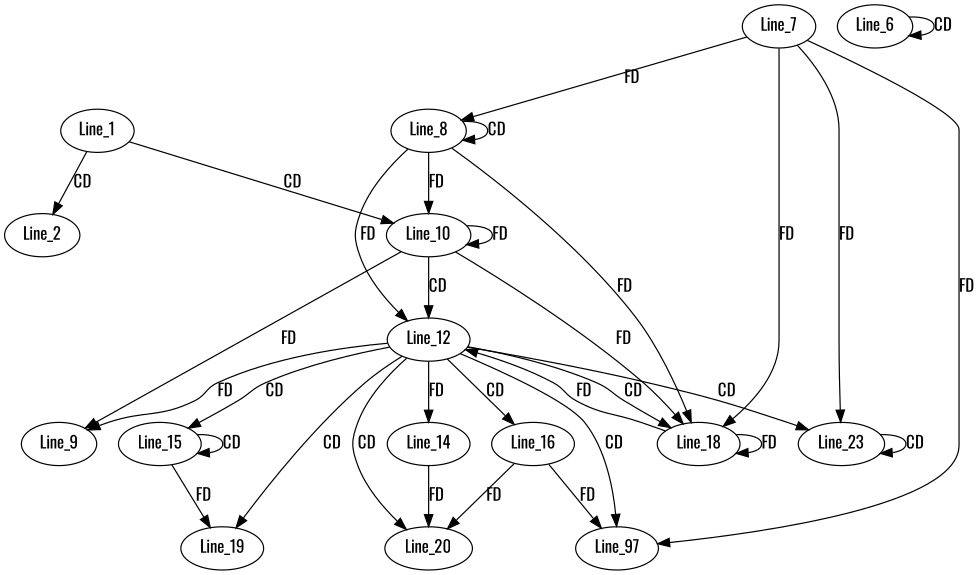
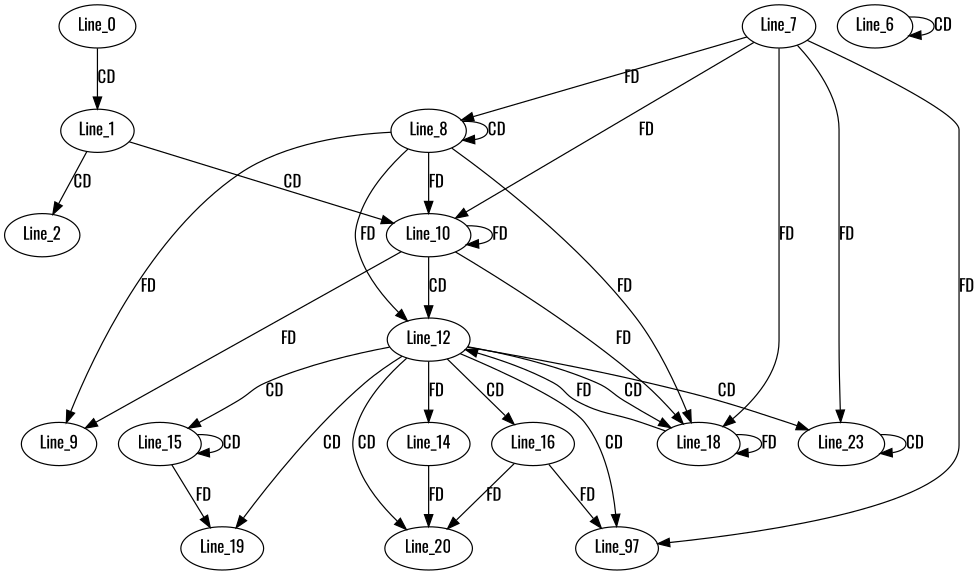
node "Line_0": added
edge "Line_7" -> "Line_10": added, label "FD"
edge "Line_12" -> "Line_9": now "Line_8" -> "Line_9"
